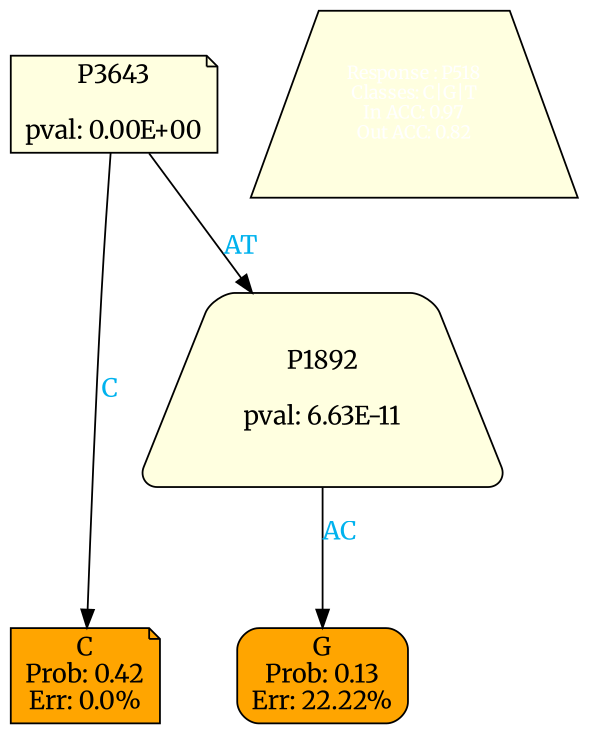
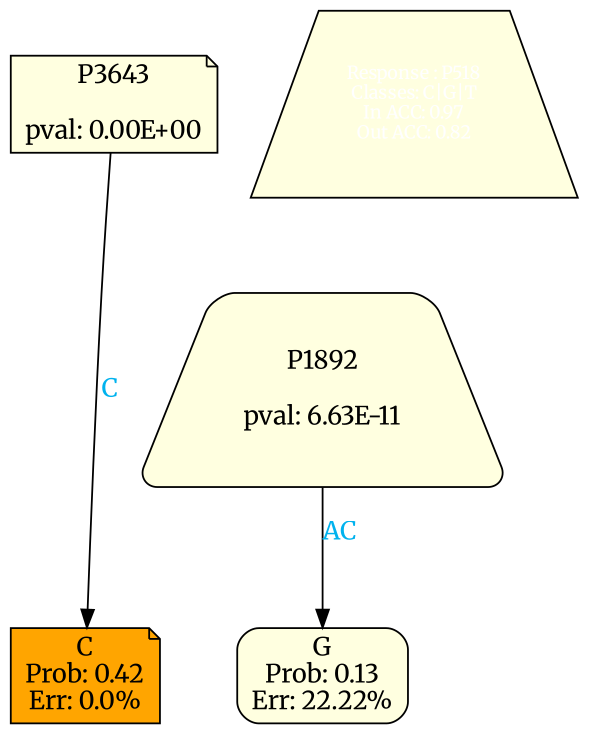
edge "P3643 pval: 0.00E+00" -> "P1892 pval: 6.63E-11": removed, label "AT"
node "G Prob: 0.13 Err: 22.22%": fillcolor orange -> lightyellow
